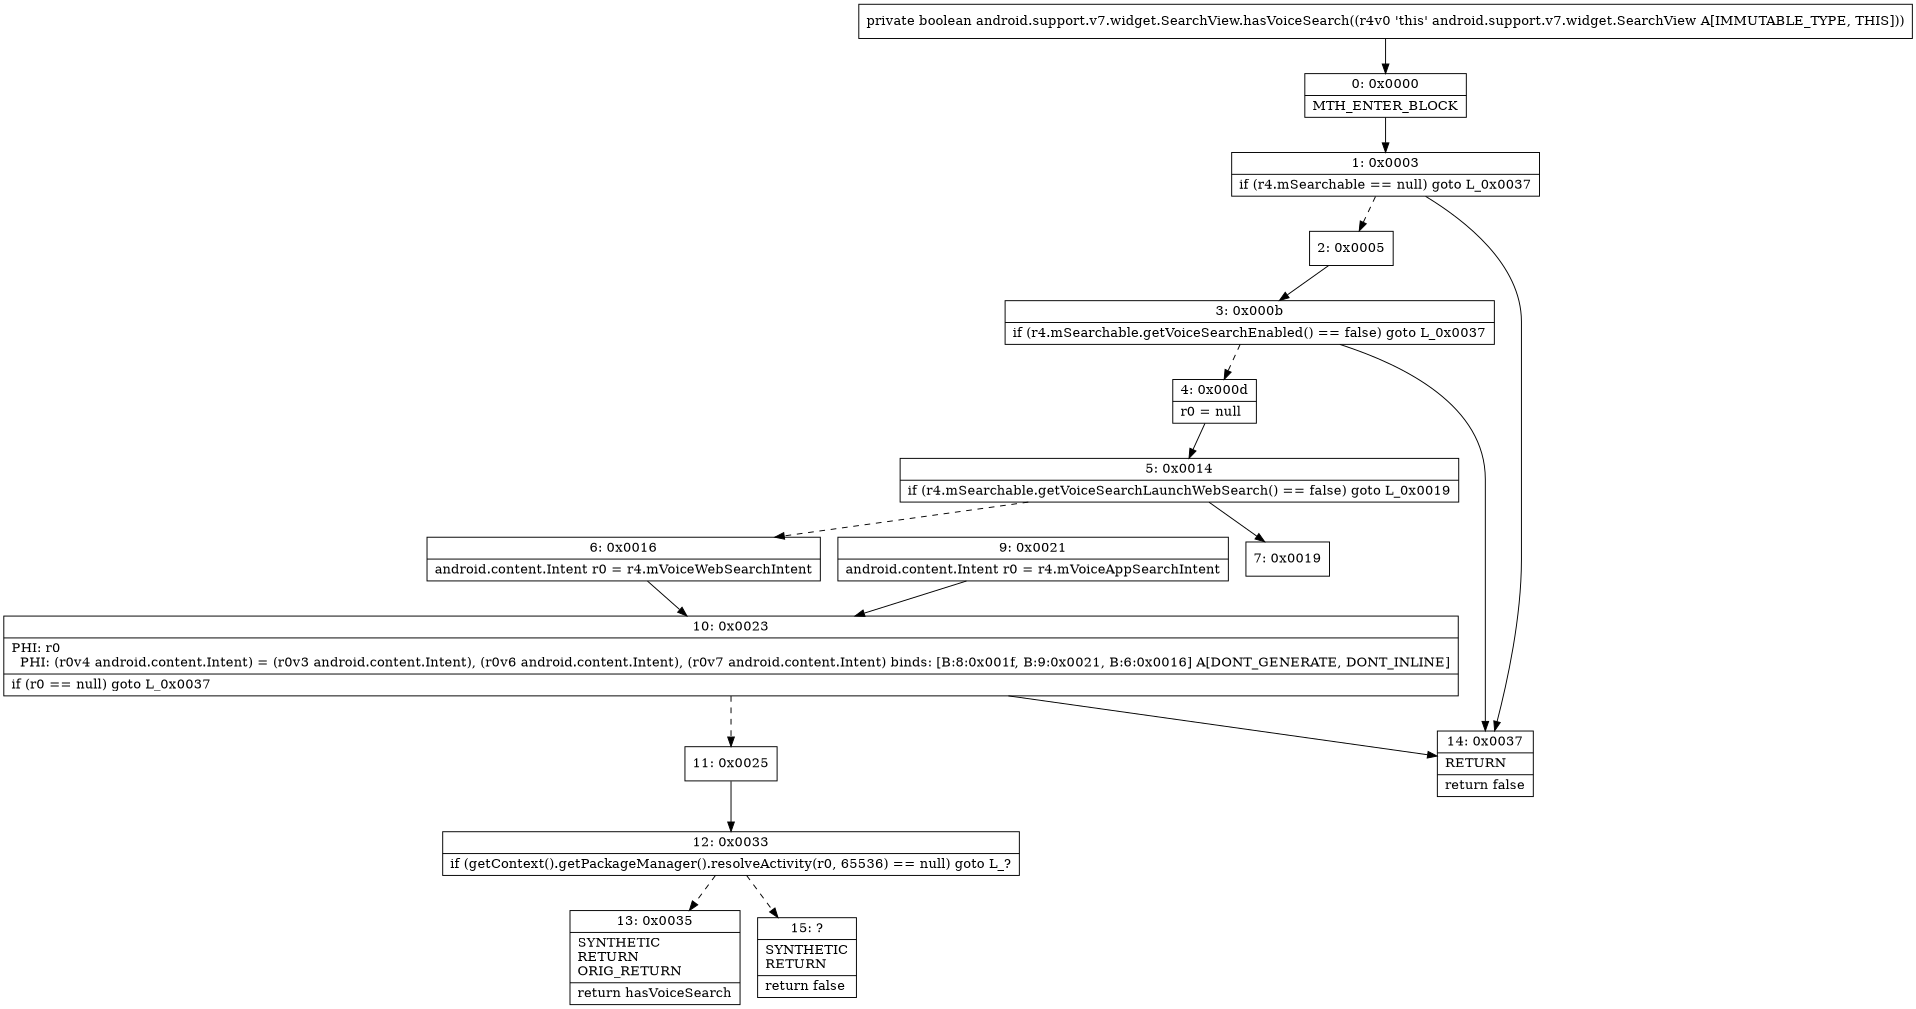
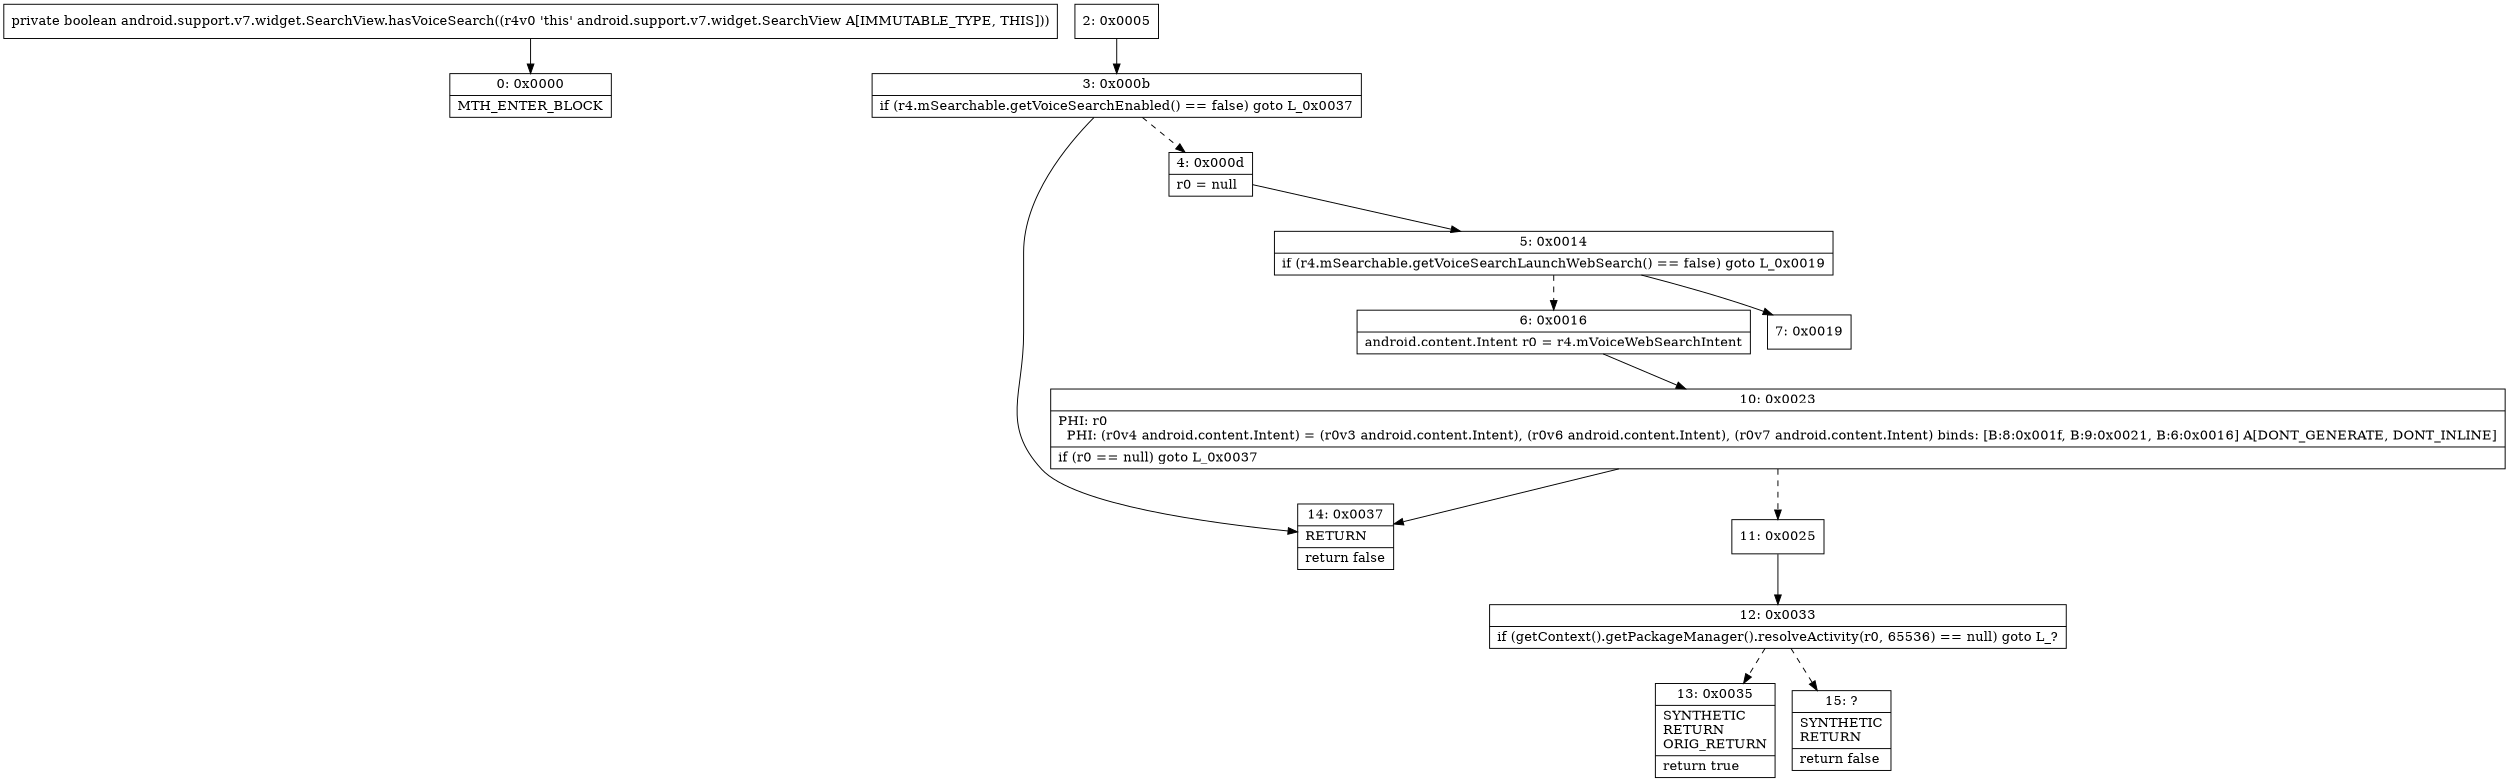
node "1: 0x0003": removed
node "9: 0x0021": removed
node "13: 0x0035": text "return hasVoiceSearch" -> "return true"
